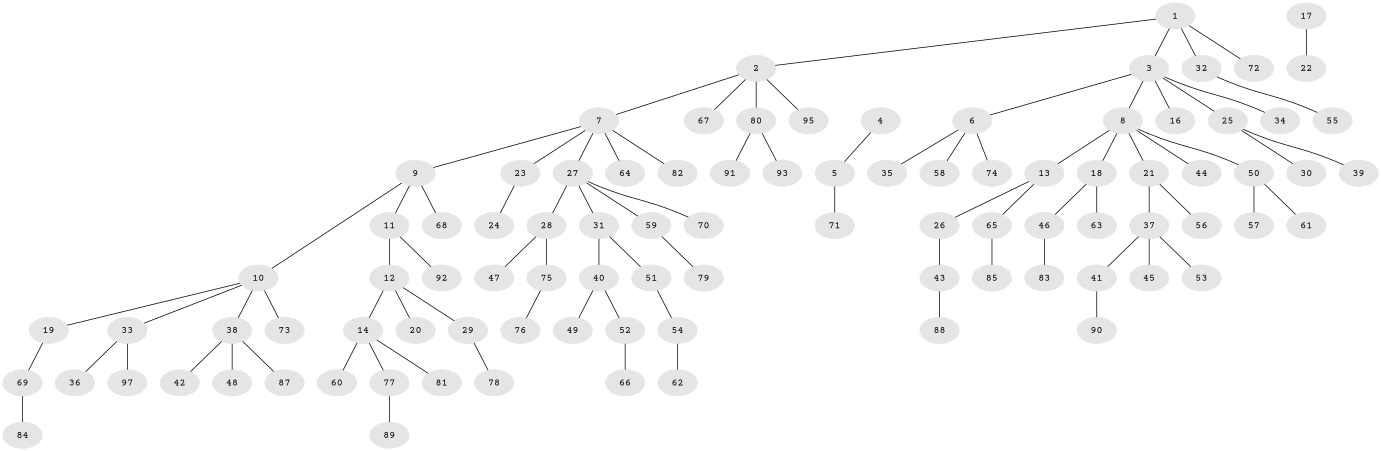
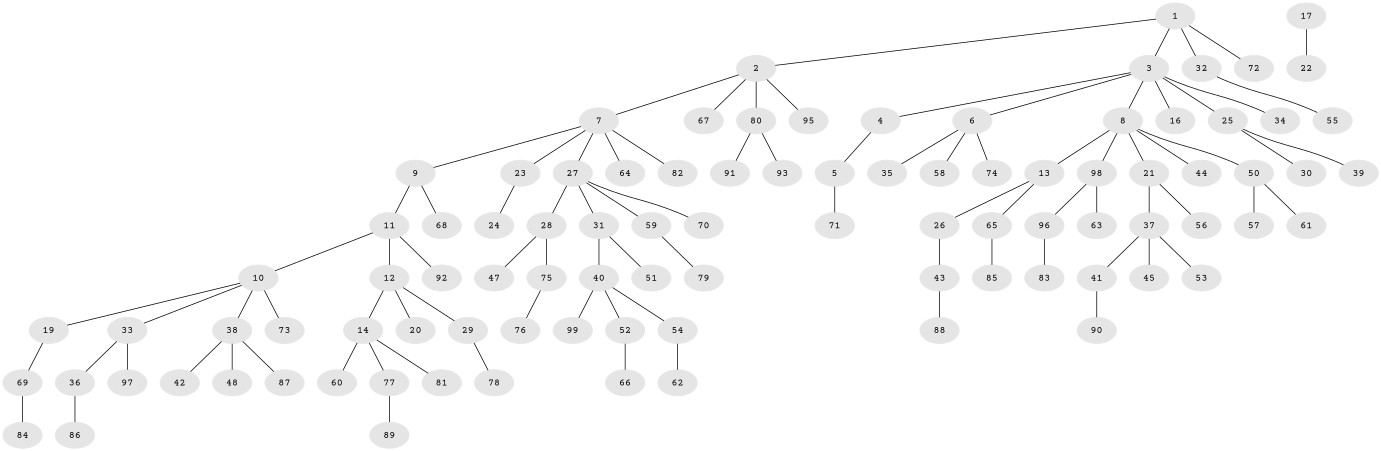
edge "3" -- "4": added
node "18": label "18" -> "98"
edge "9" -- "10": now "11" -- "10"
node "46": label "46" -> "96"
edge "51" -- "54": now "40" -- "54"
node "49": label "49" -> "99"
node "86": added
